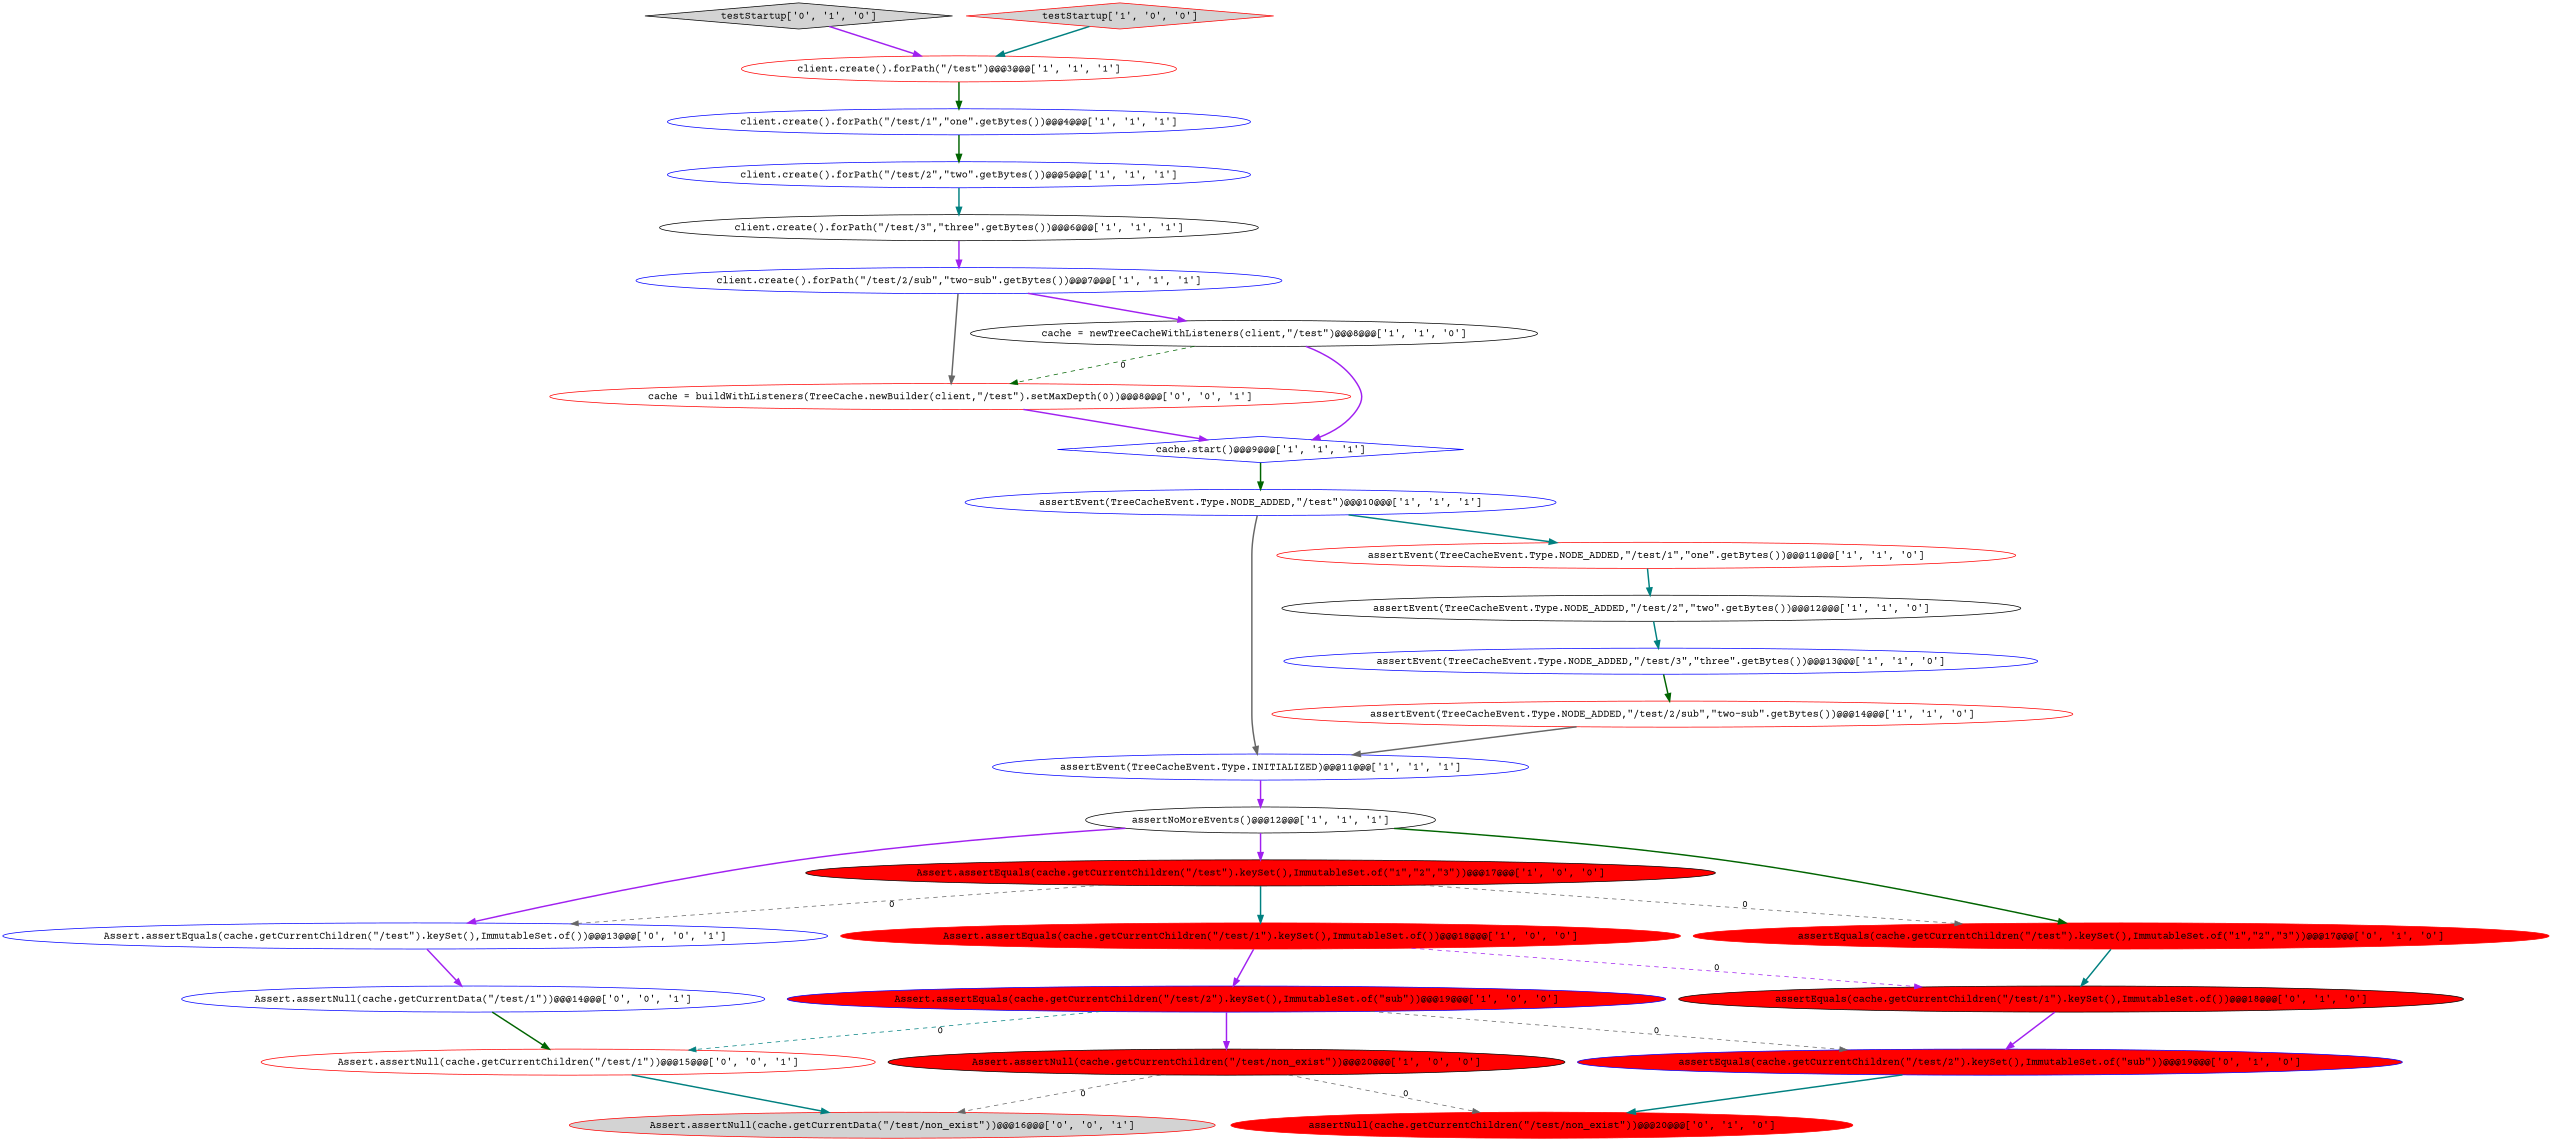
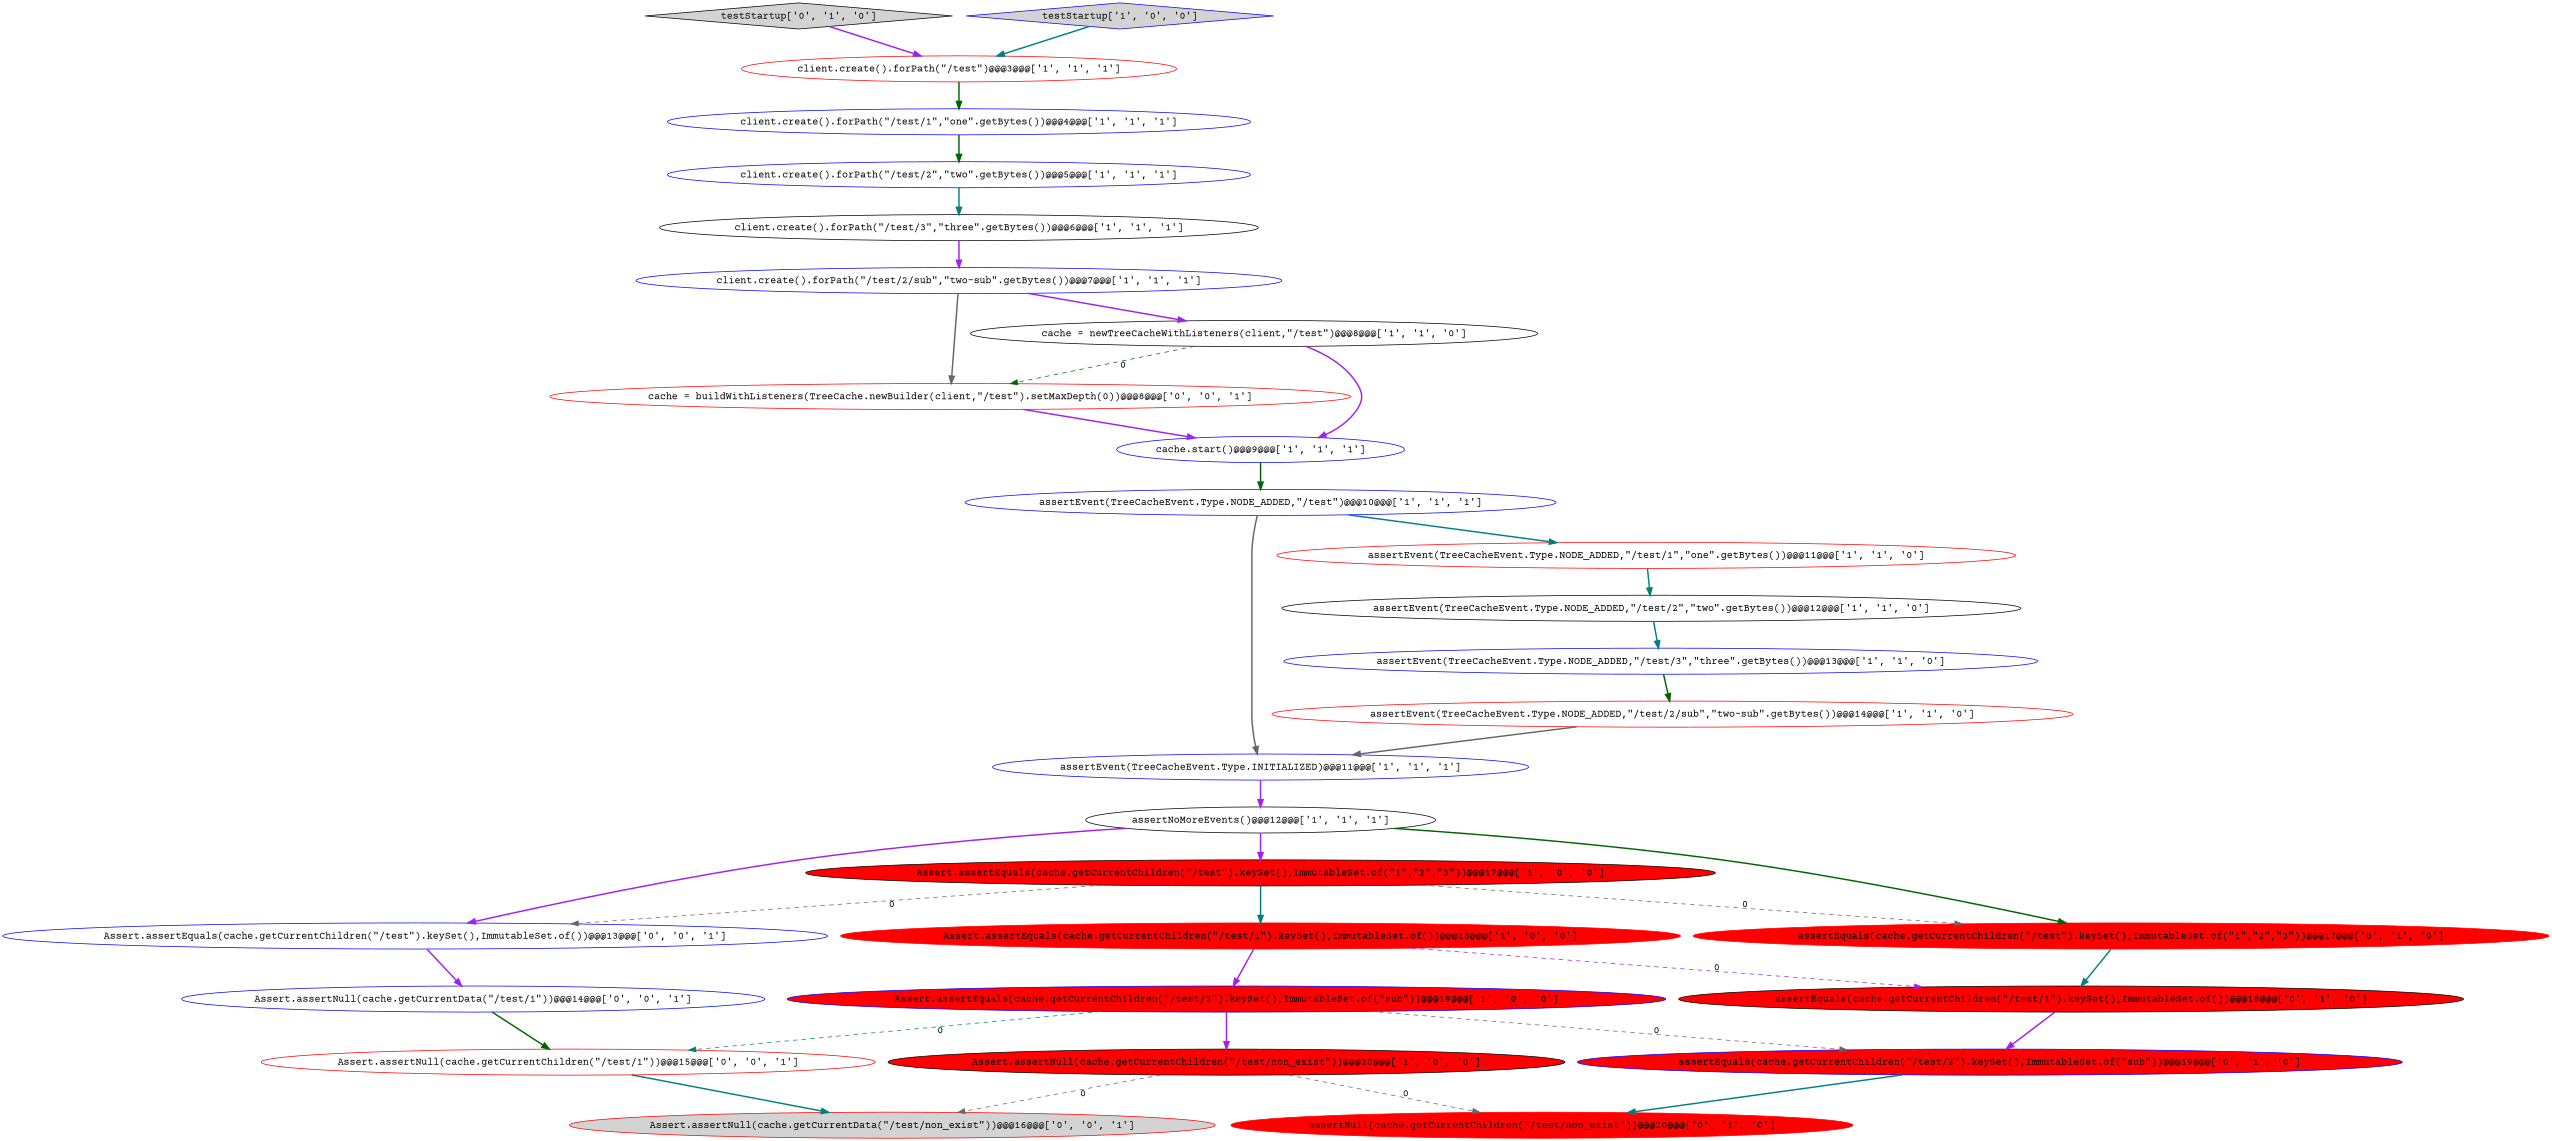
node "testStartup['1', '0', '0']": color red -> blue
node "cache.start()@@@9@@@['1', '1', '1']": shape diamond -> ellipse
